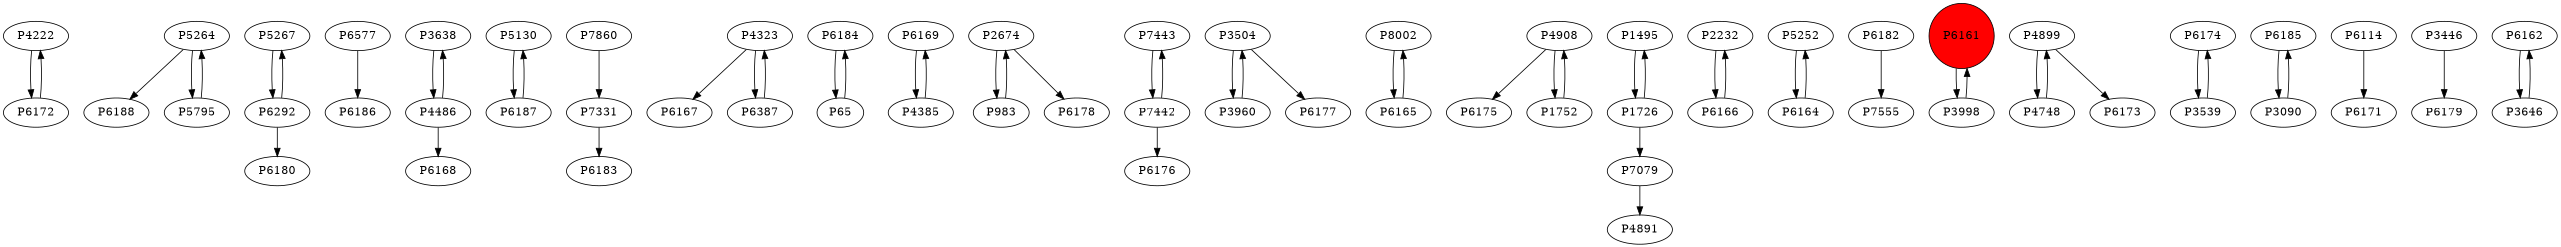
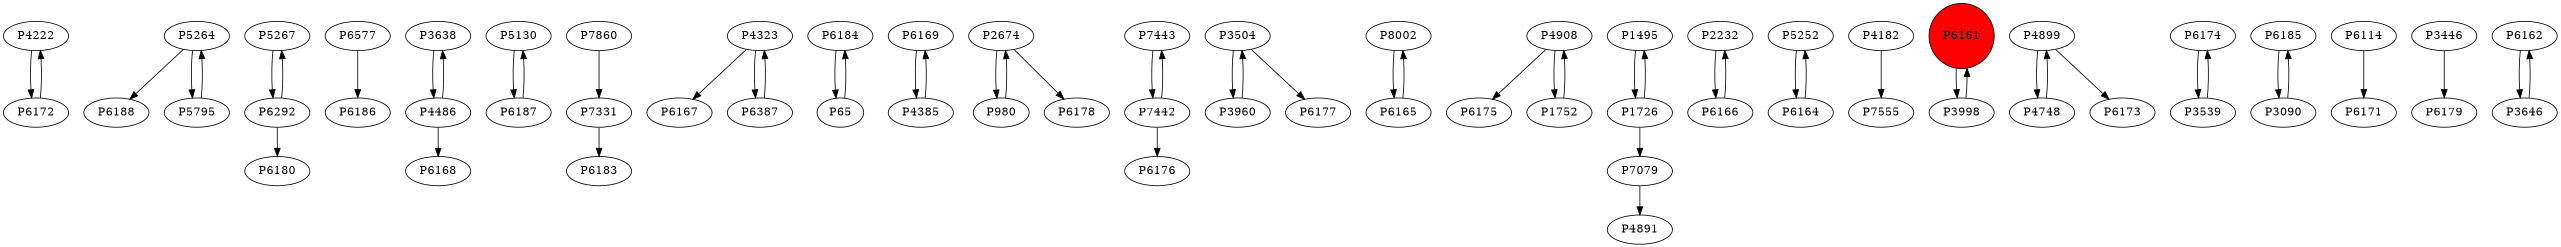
node "P6182": label "P6182" -> "P4182"
node "P983": label "P983" -> "P980"
